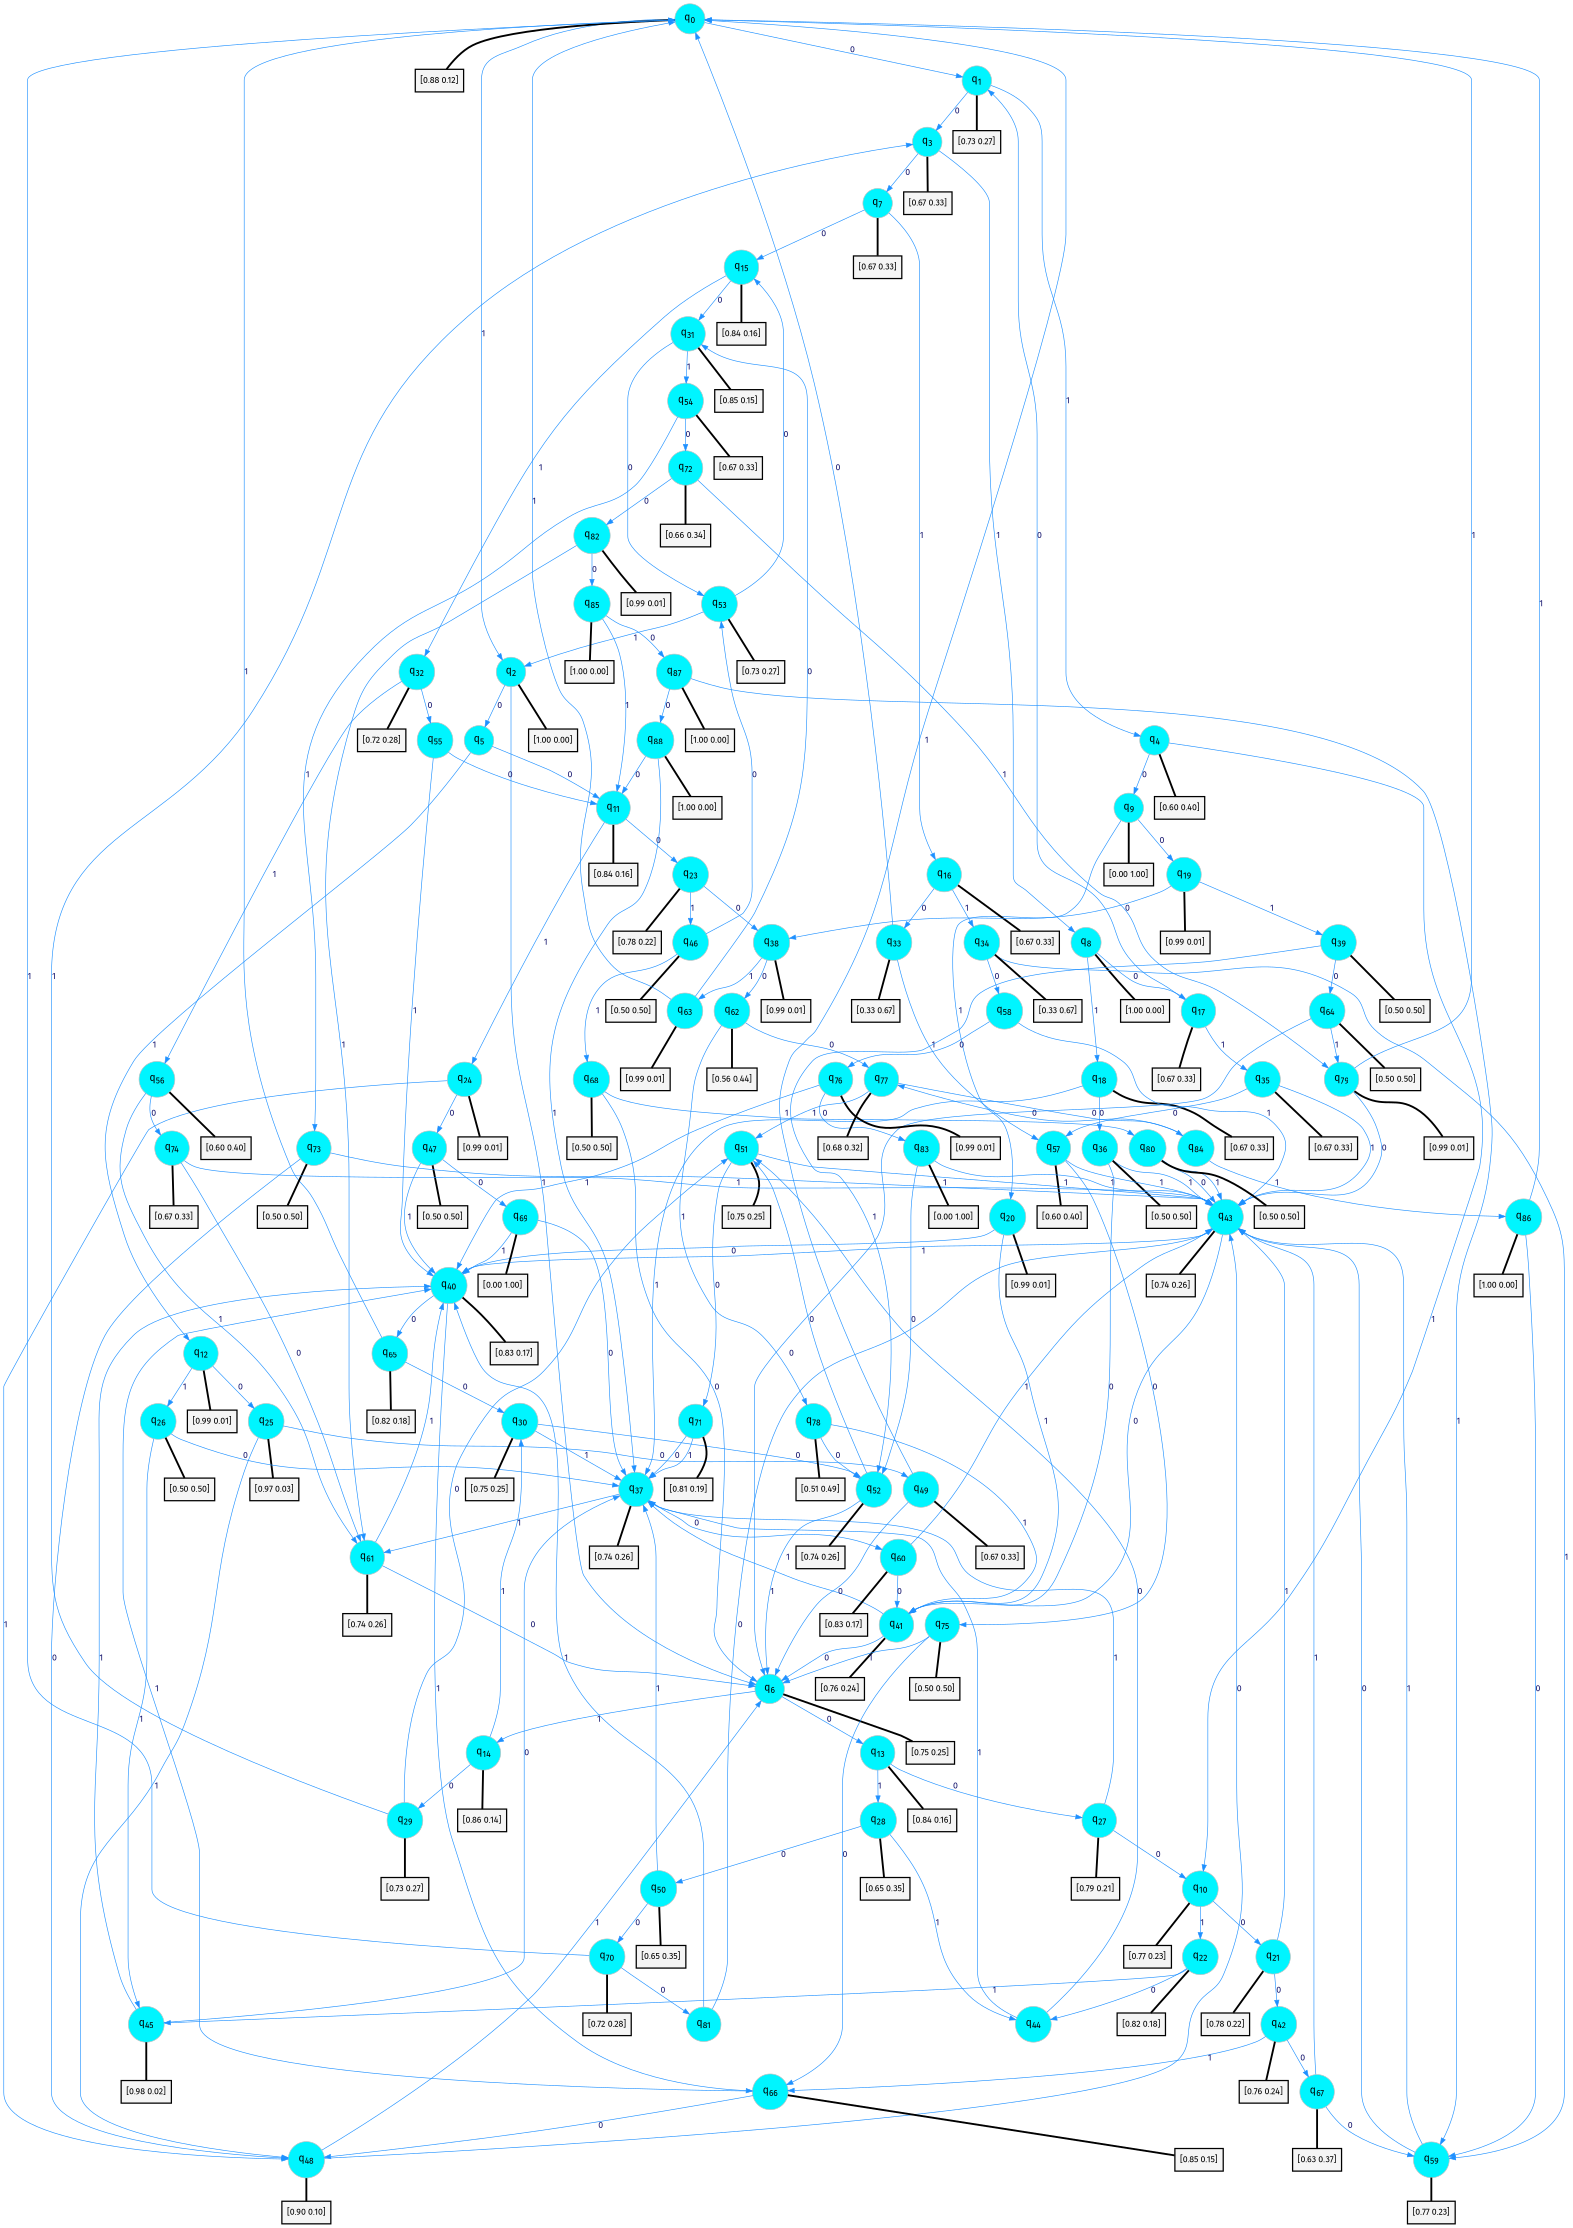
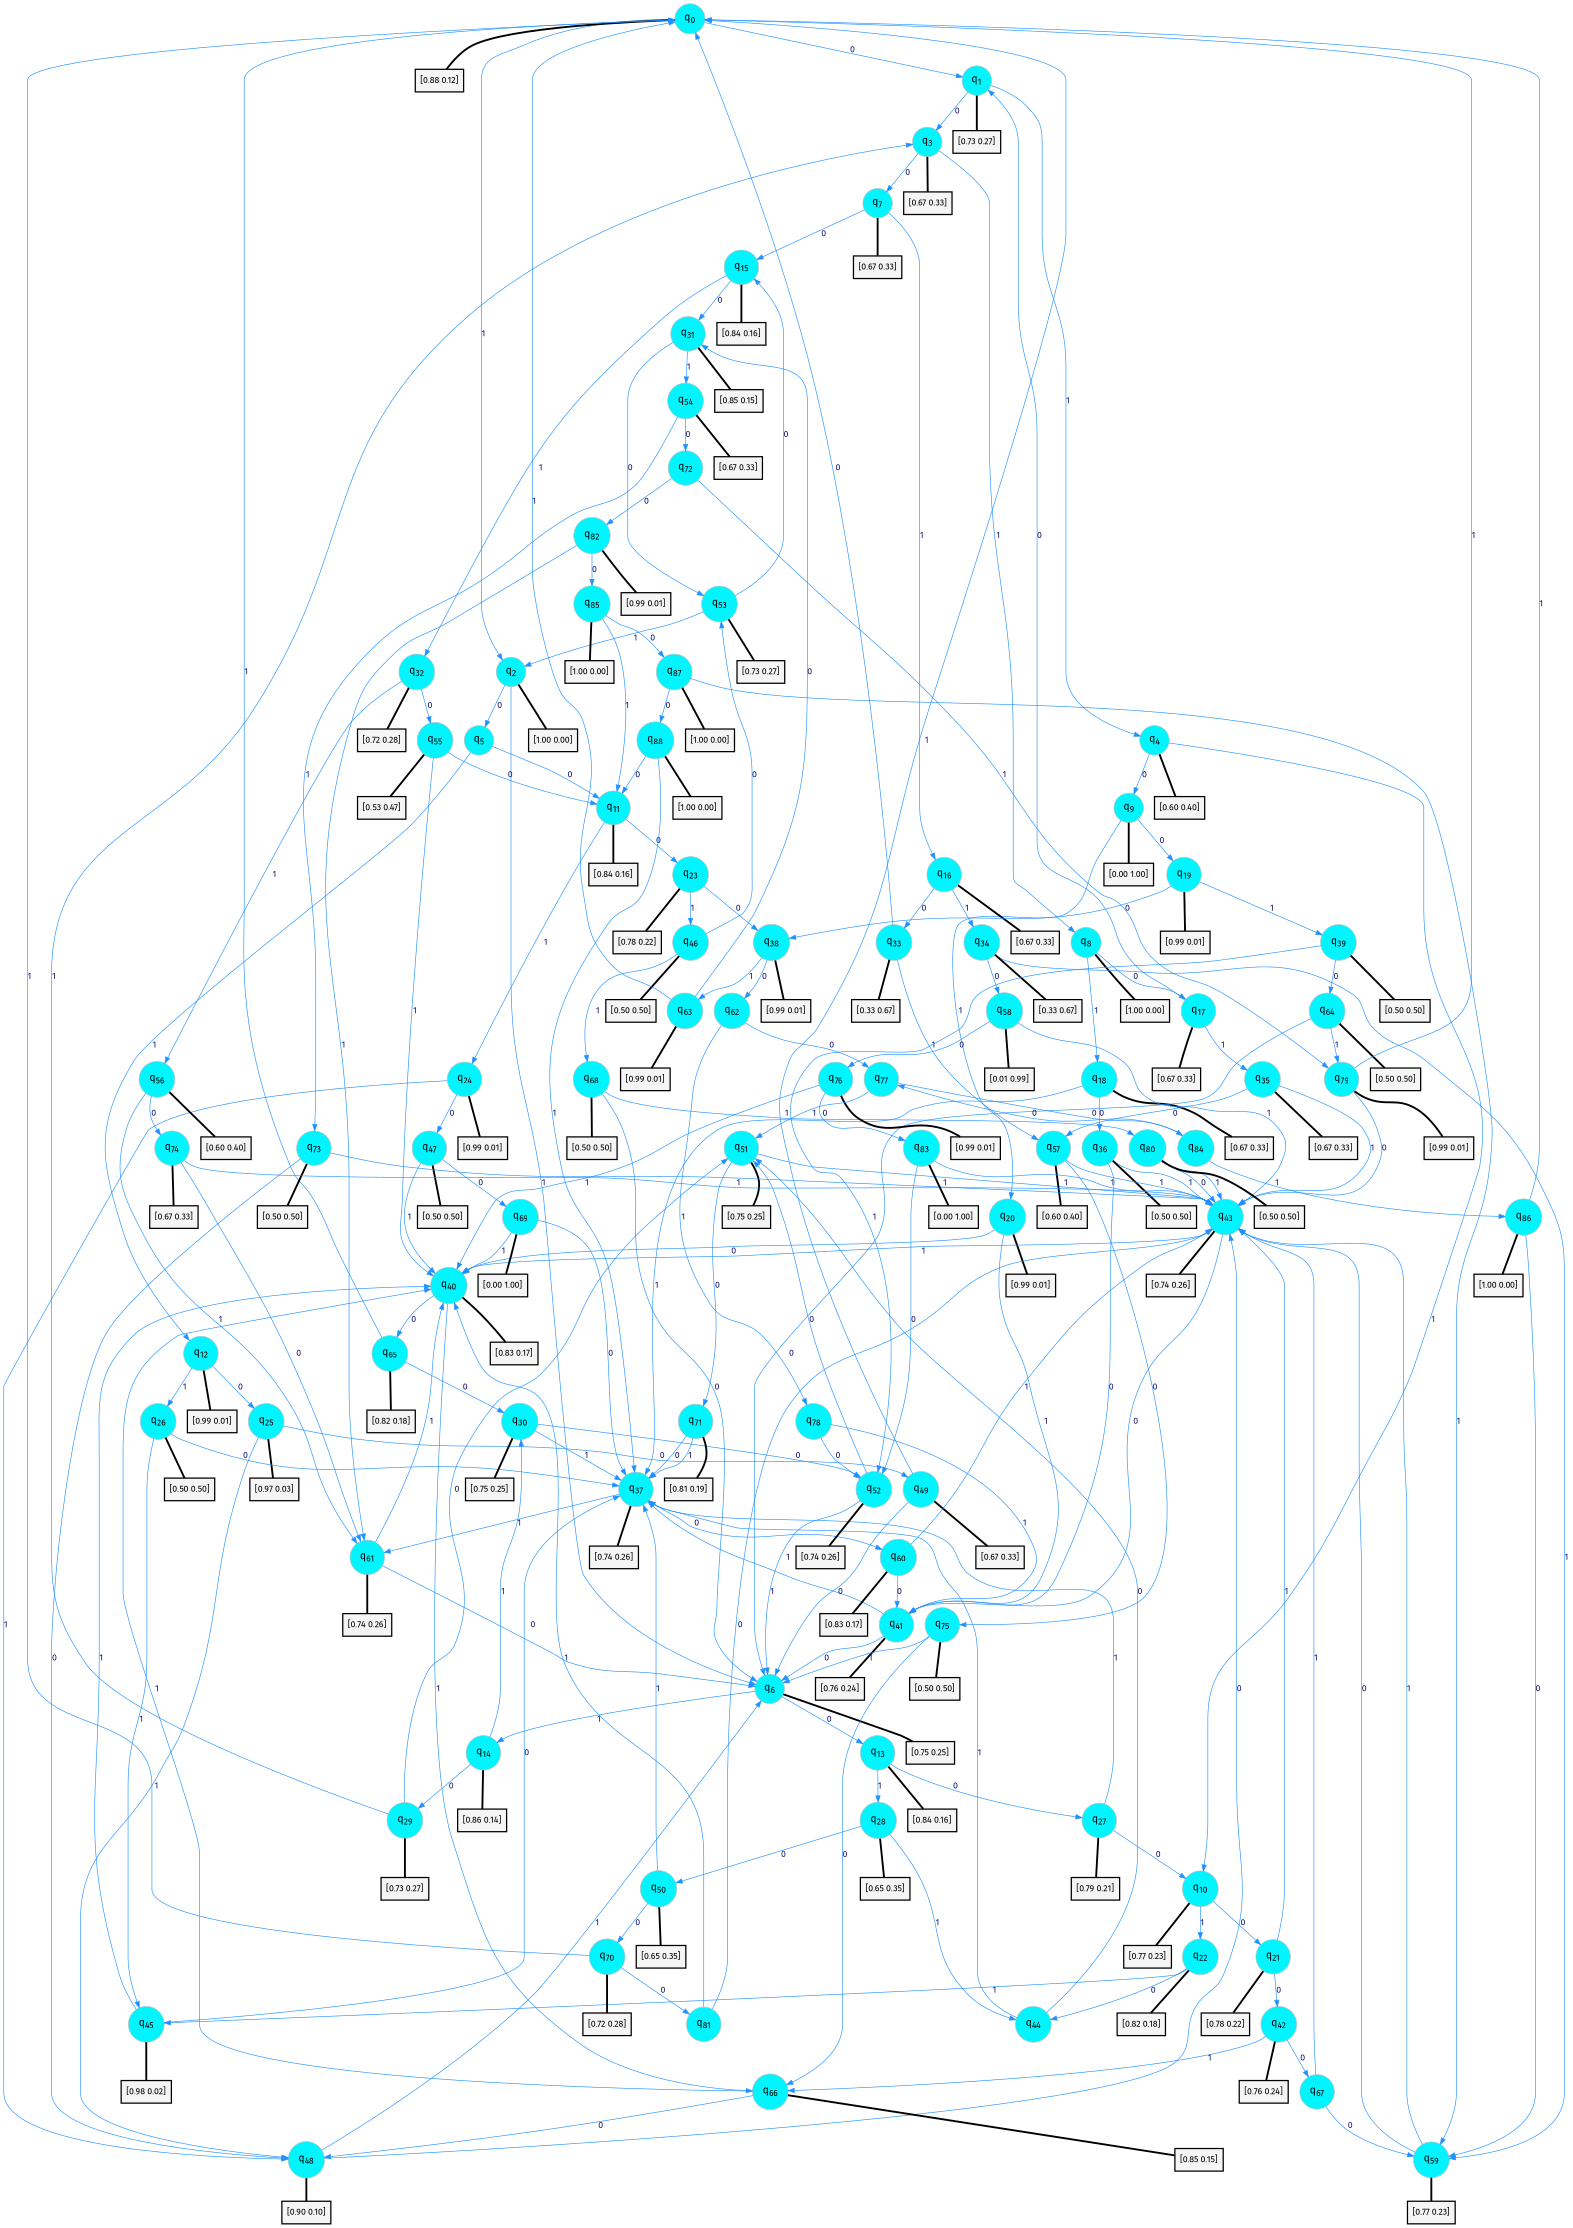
node "[0.66 0.34]": removed
node "[0.53 0.47]": added
node "[0.56 0.44]": removed
node "[0.01 0.99]": added
node "[0.68 0.32]": removed
node "[0.51 0.49]": removed
node "[0.63 0.37]": removed
